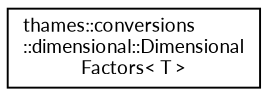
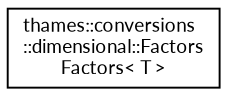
node "thames::conversions ::dimensional::Dimensional Factors< T >": label "thames::conversions ::dimensional::Dimensional Factors< T >" -> "thames::conversions ::dimensional::Factors Factors< T >"
